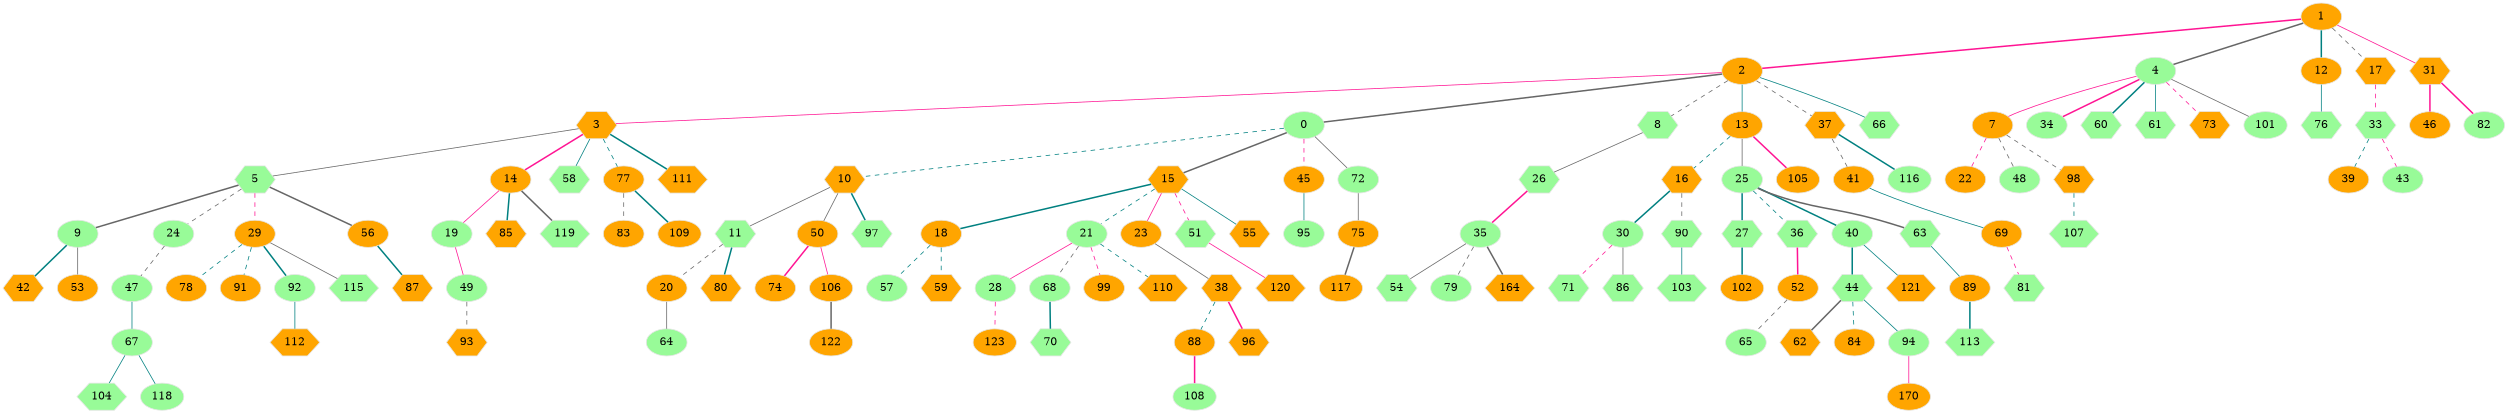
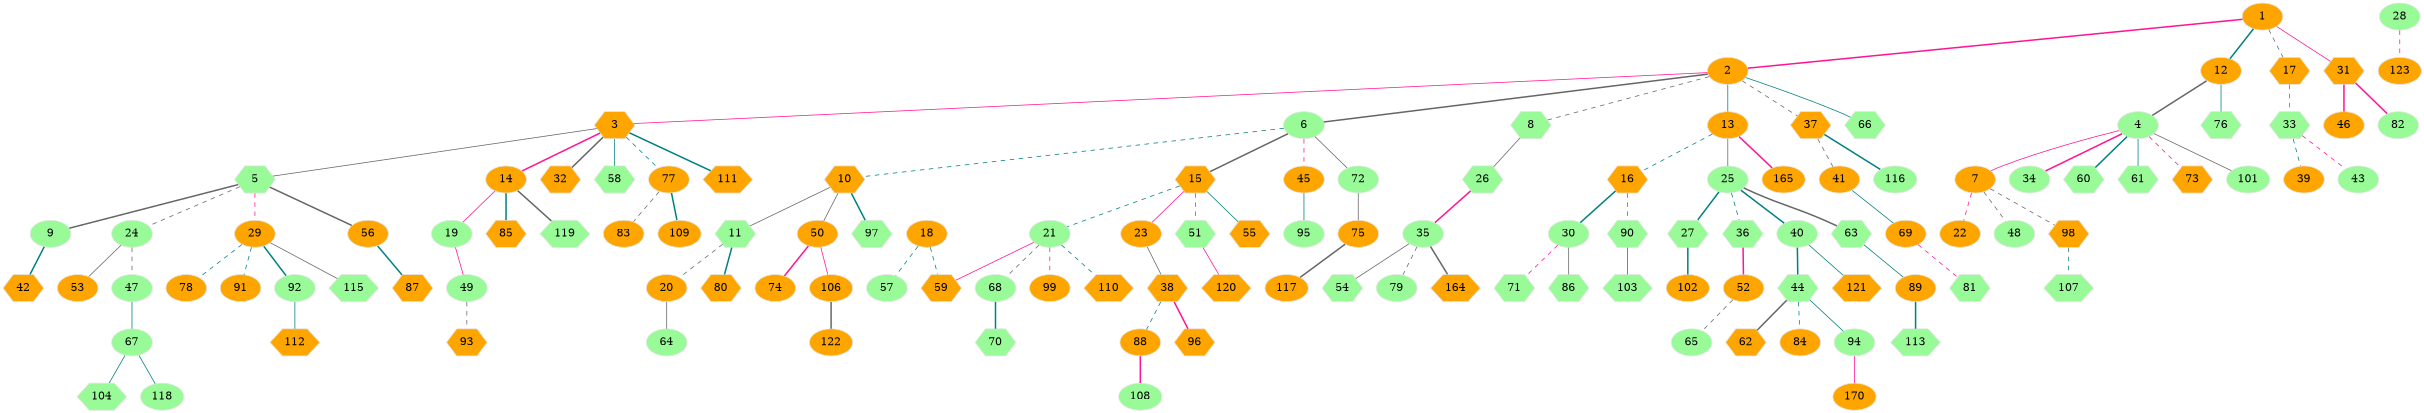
edge "1" -- "4": now "12" -- "4"
node "0": label "0" -> "6"
node "32": added
node "105": label "105" -> "165"
edge "15" -- "18": removed
edge "9" -- "53": now "24" -- "53"
edge "21" -- "28": now "21" -- "59"
